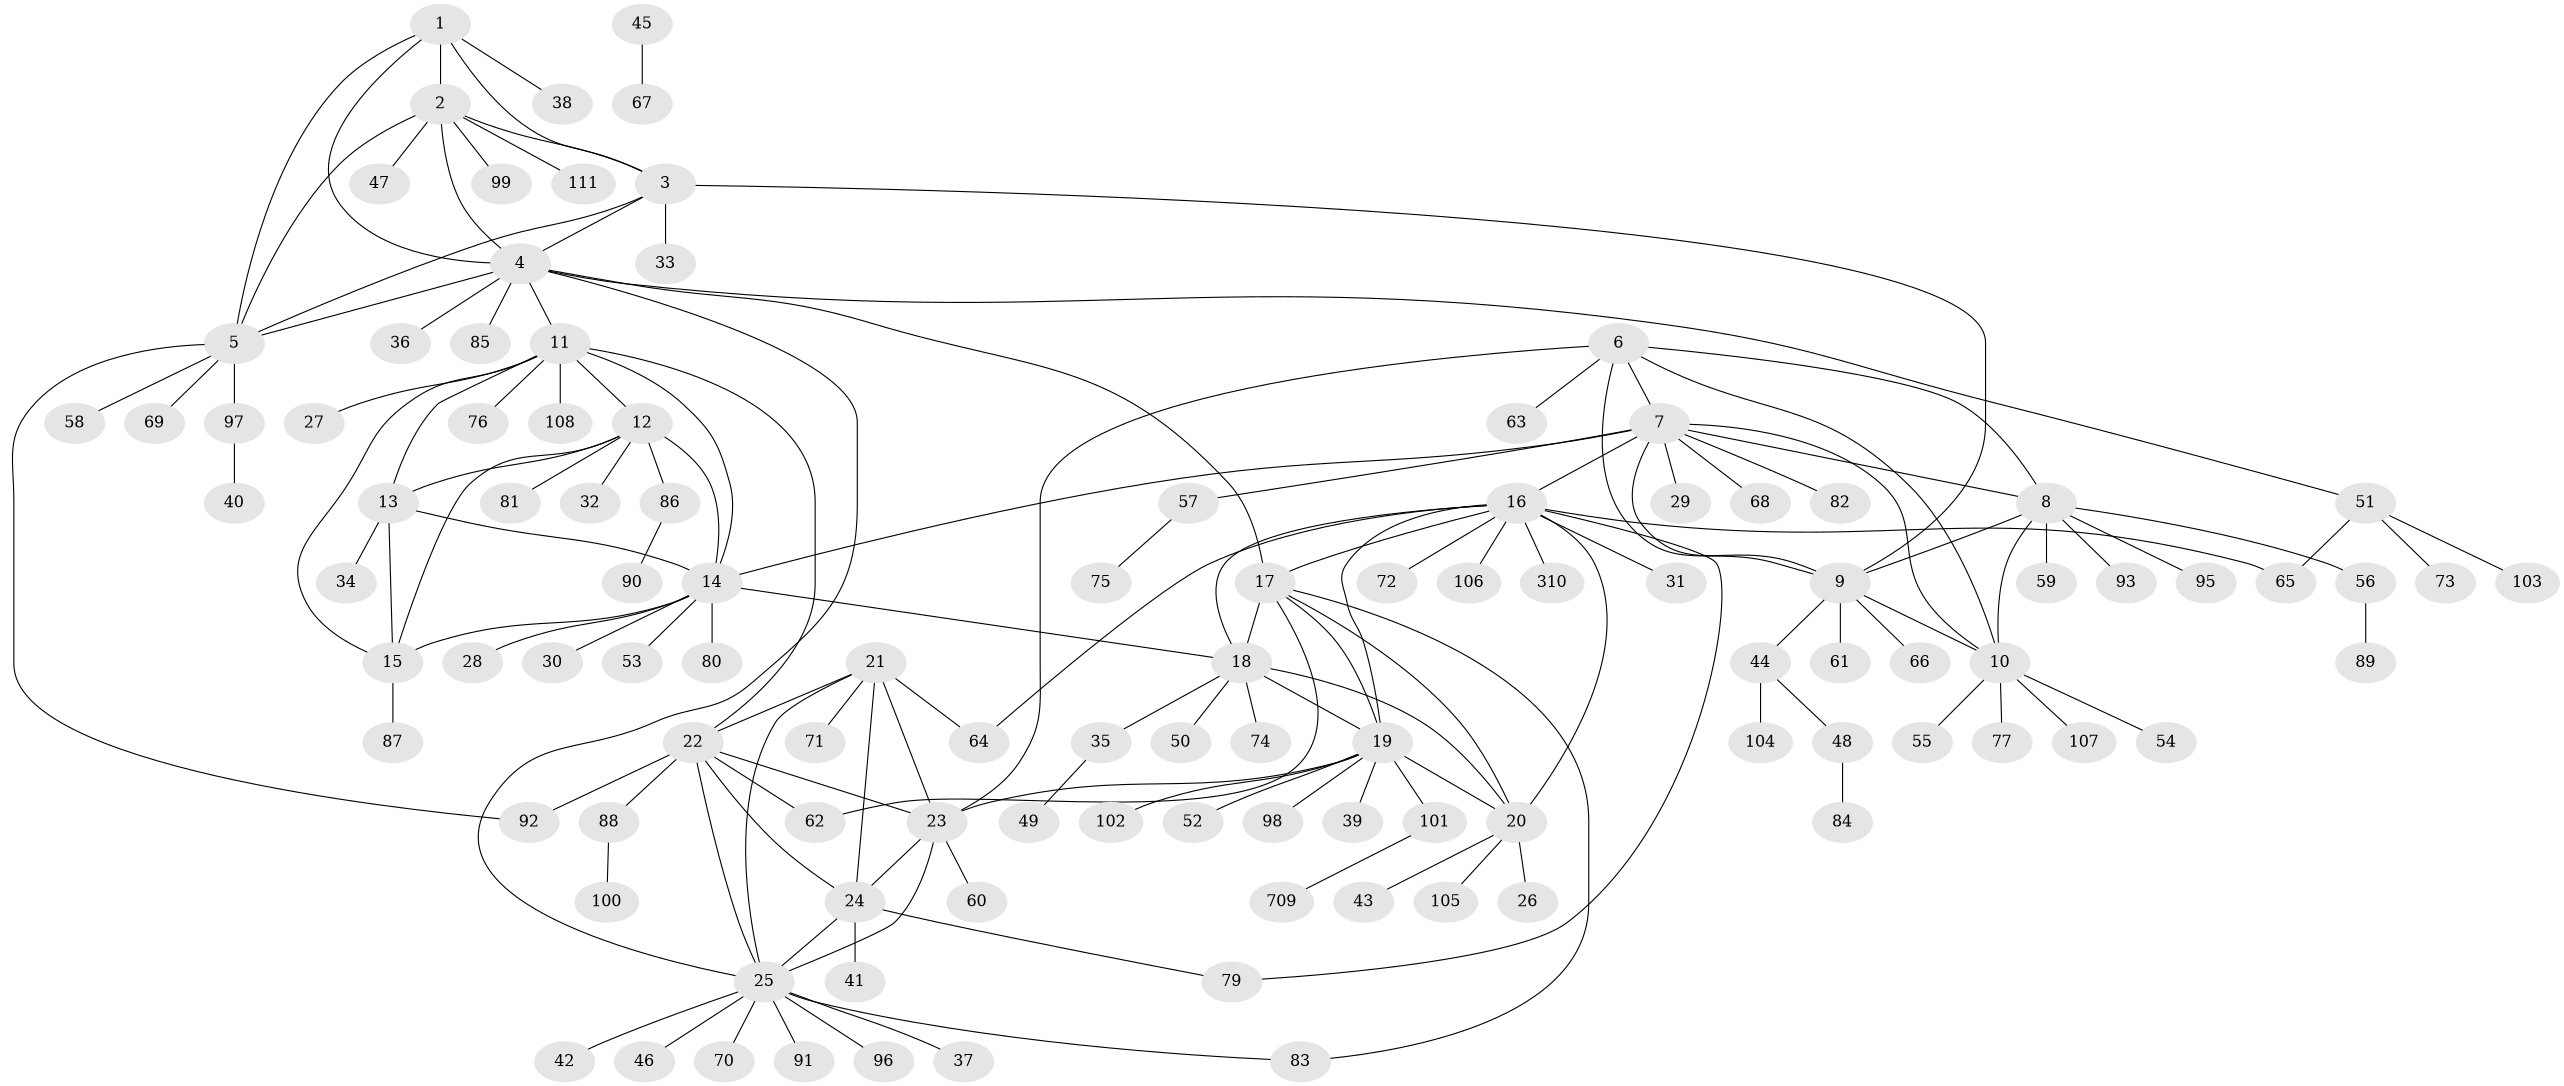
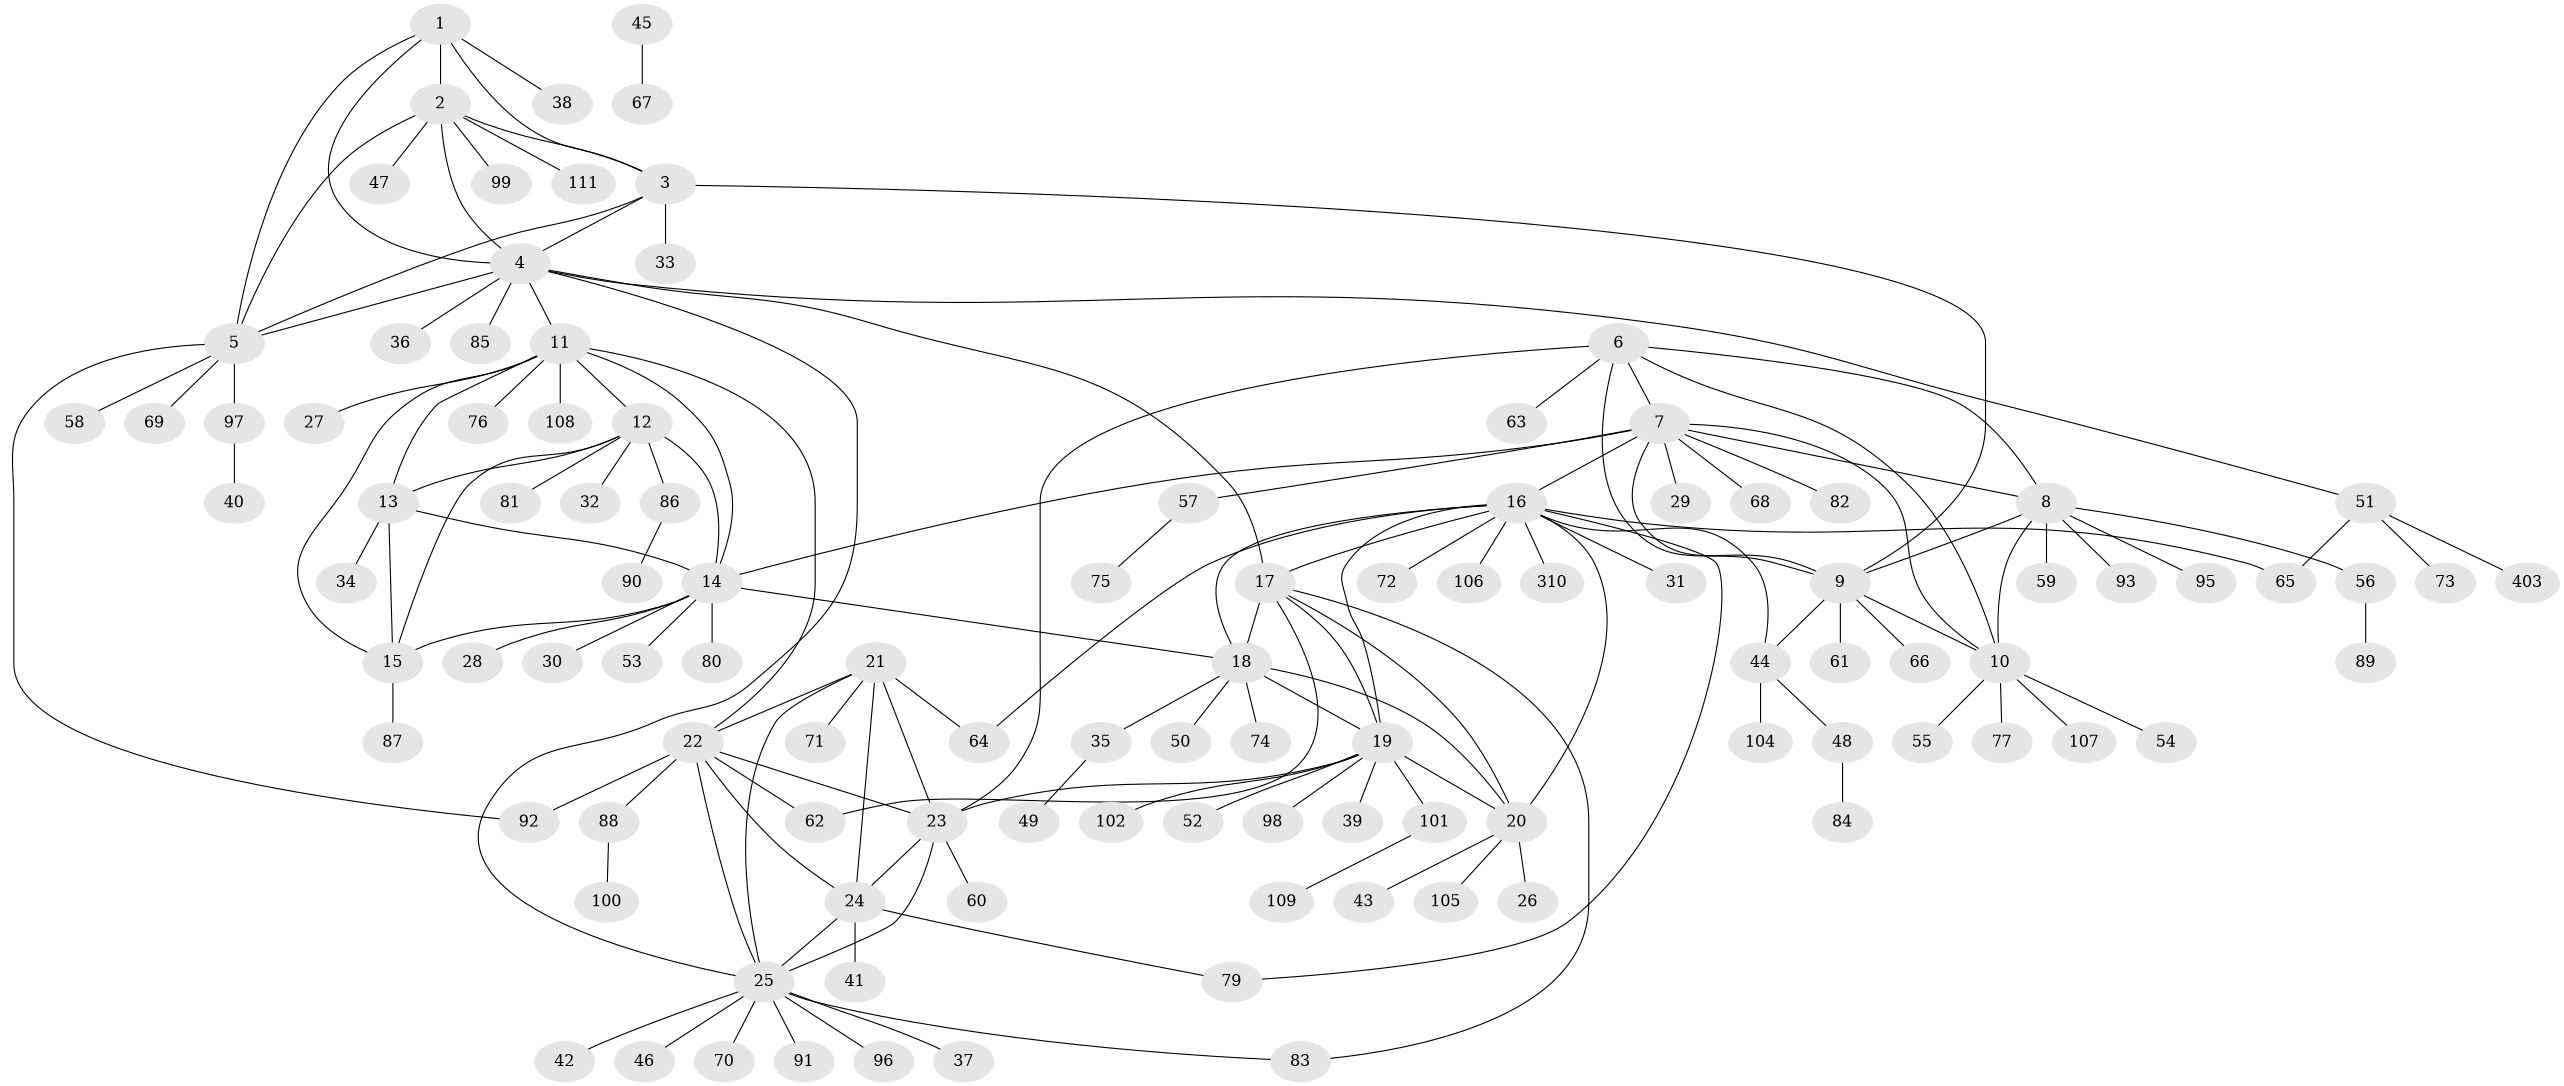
edge "16" -- "44": added
node "103": label "103" -> "403"
node "709": label "709" -> "109"
